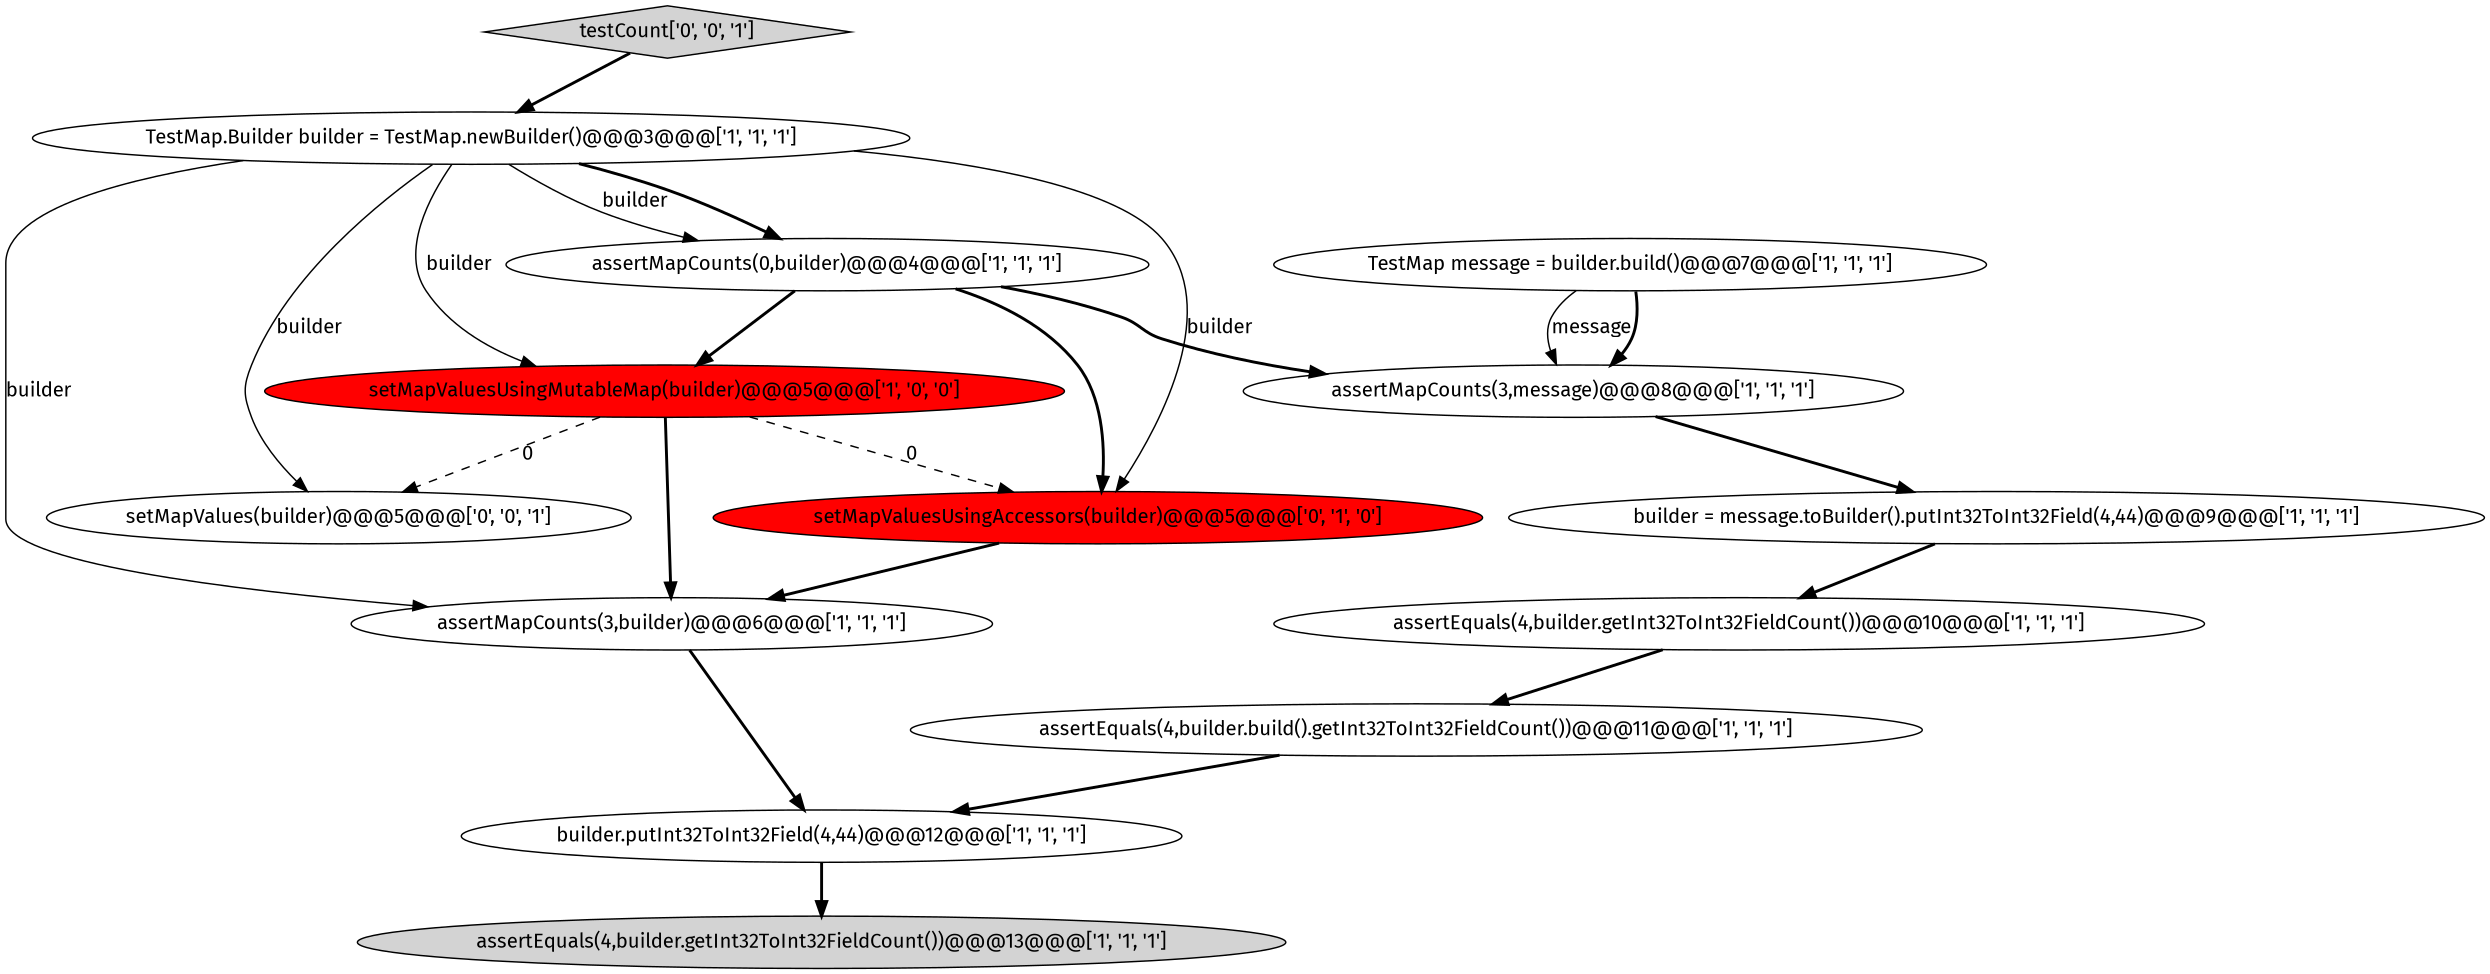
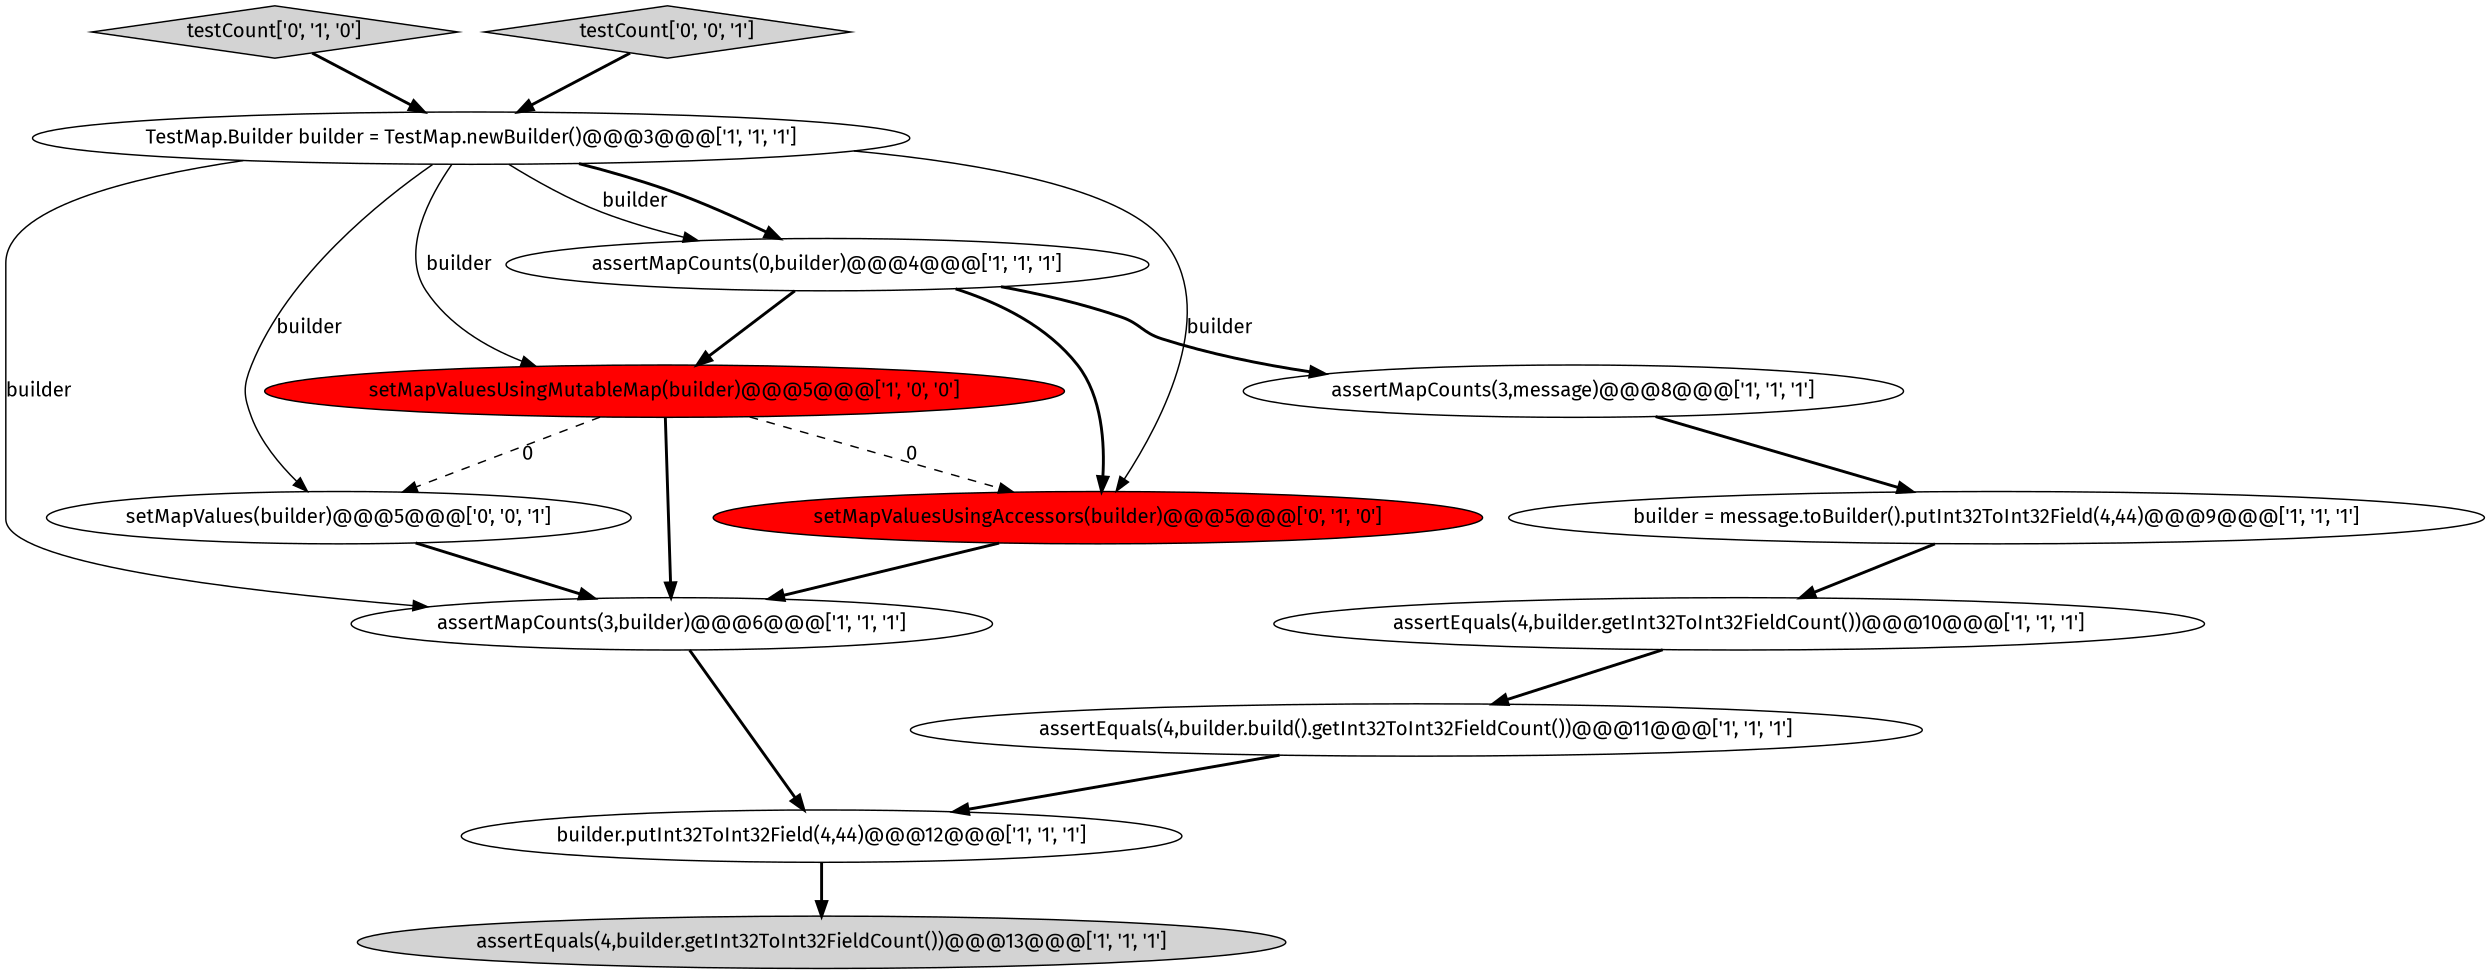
node "testCount['0', '1', '0']": added
node "TestMap message = builder.build()@@@7@@@['1', '1', '1']": removed
edge "setMapValues(builder)@@@5@@@['0', '0', '1']" -> "assertMapCounts(3,builder)@@@6@@@['1', '1', '1']": added
